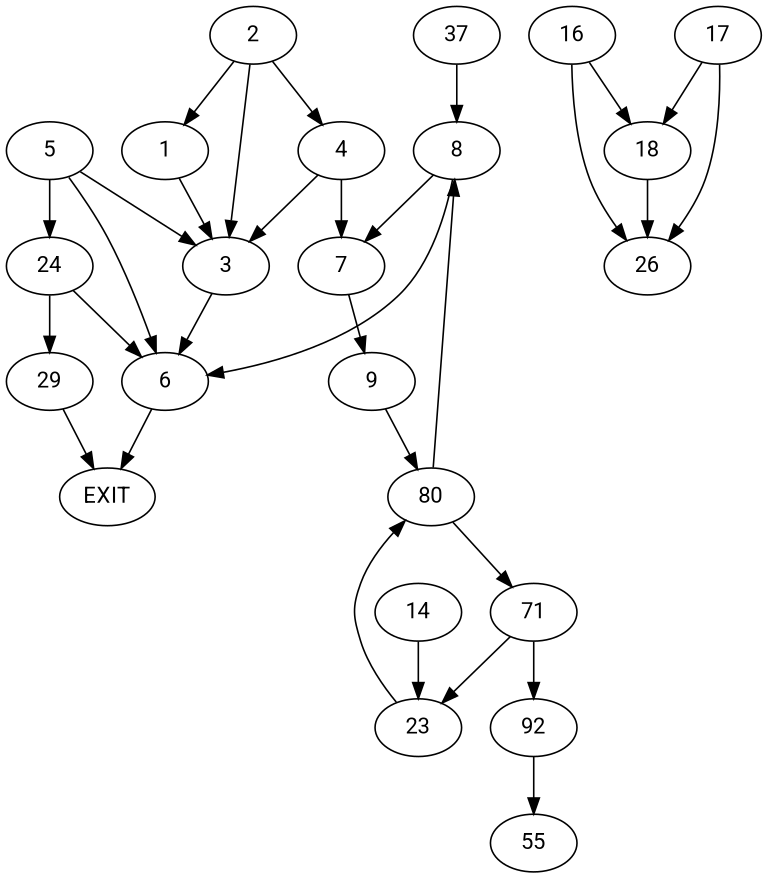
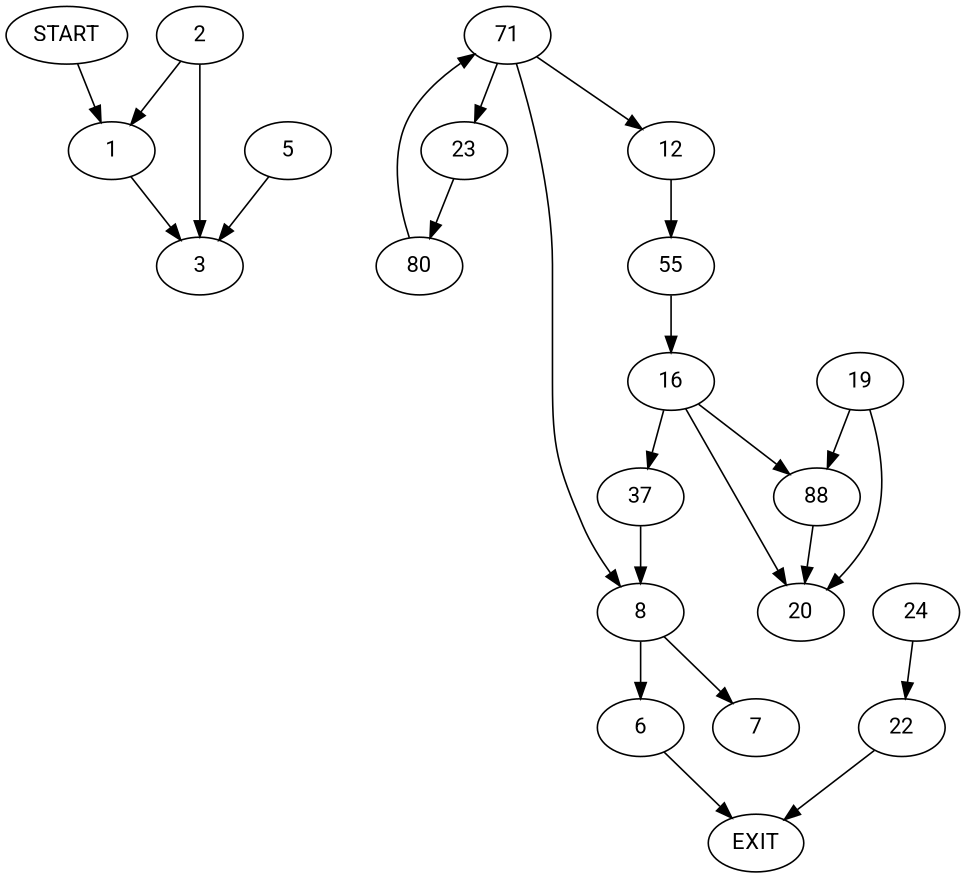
node "START": added
node "17": label "17" -> "19"
node "4": removed
node "18": label "18" -> "88"
edge "5" -> "24": removed
edge "5" -> "6": removed
node "26": label "26" -> "20"
edge "55" -> "16": added
edge "3" -> "6": removed
edge "24" -> "6": removed
edge "80" -> "8": now "71" -> "8"
node "29": label "29" -> "22"
node "9": removed
edge "16" -> "37": added
node "14": removed
node "92": label "92" -> "12"
